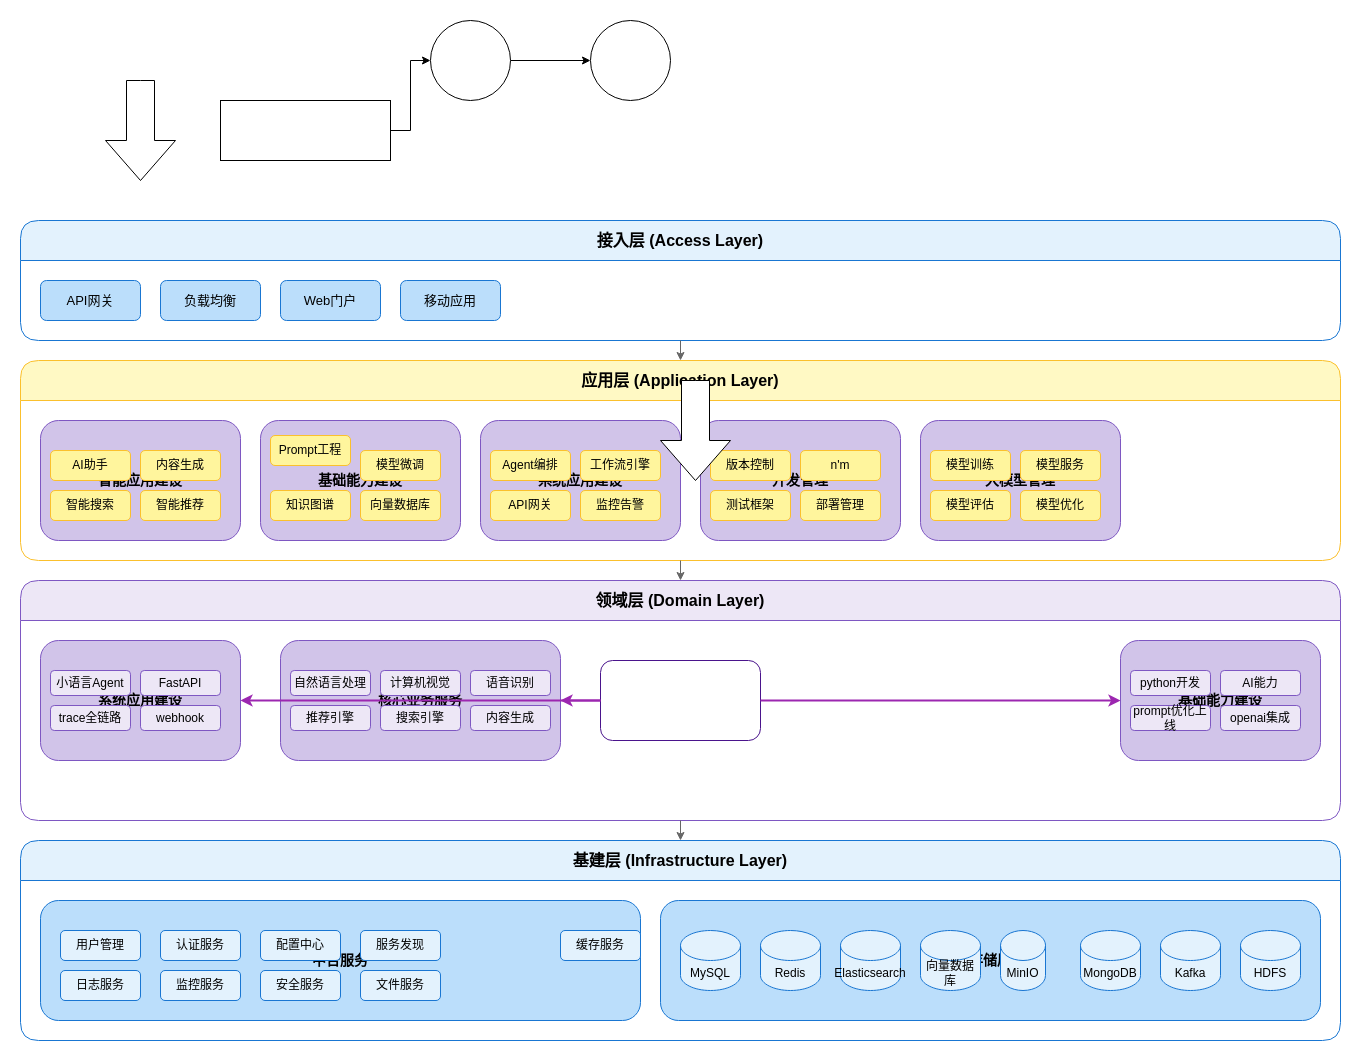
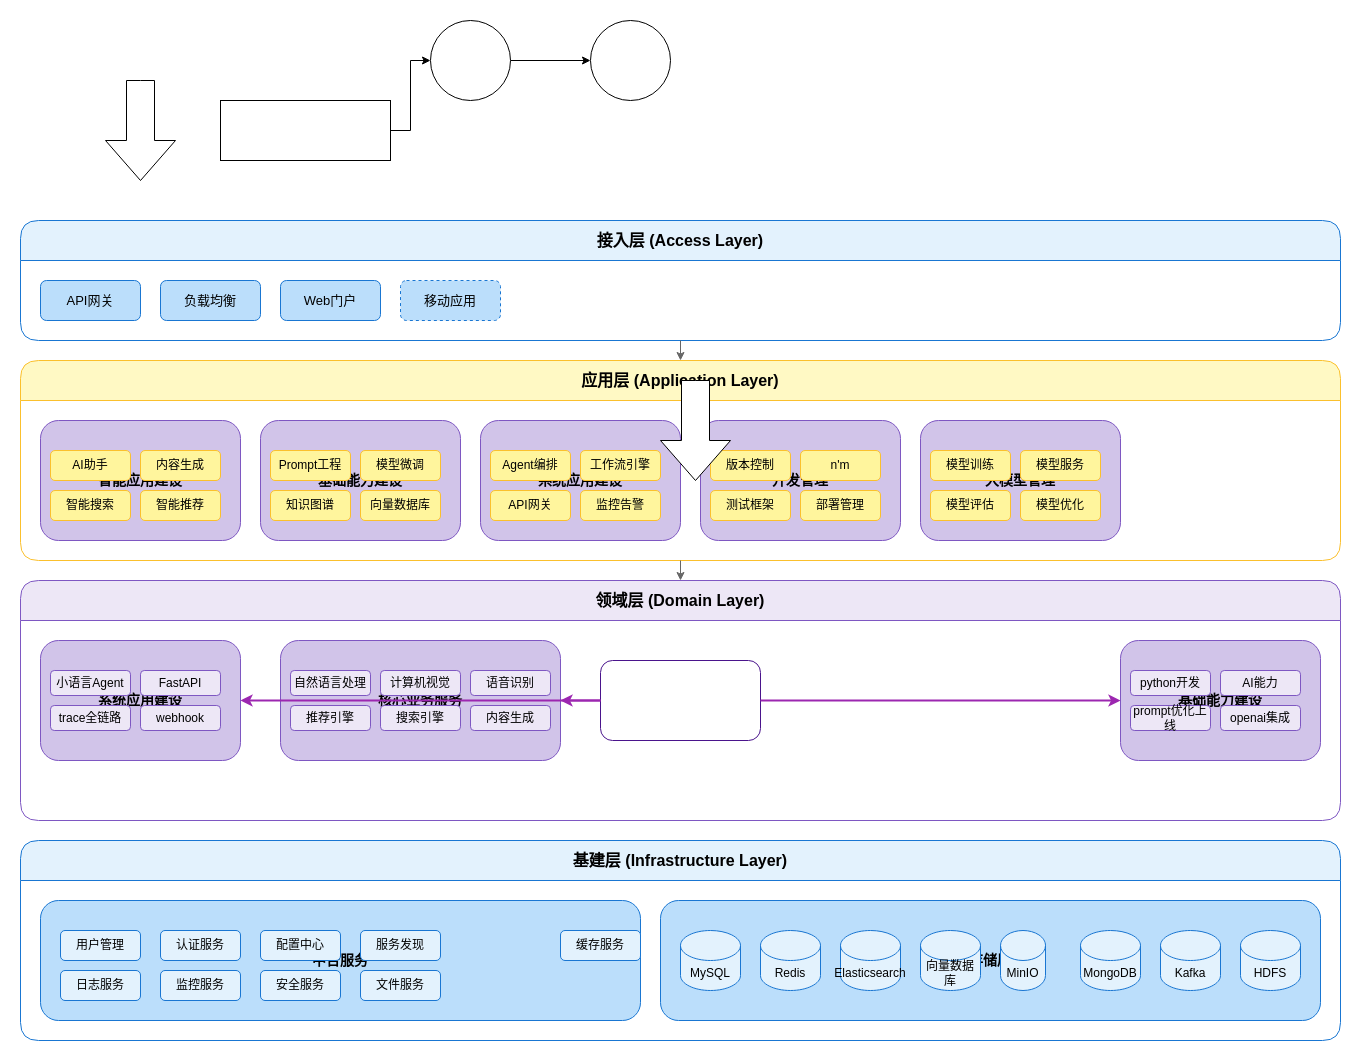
node "移动应用": style solid -> dashed
node "Prompt工程": moved (311, 451) -> (311, 466)
edge "领域层 (Domain Layer)" -> "基建层 (Infrastructure Layer)": removed
